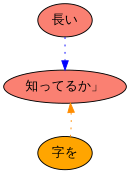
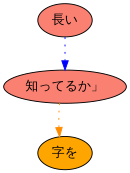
edge "字を" -> "知ってるか」": reversed
